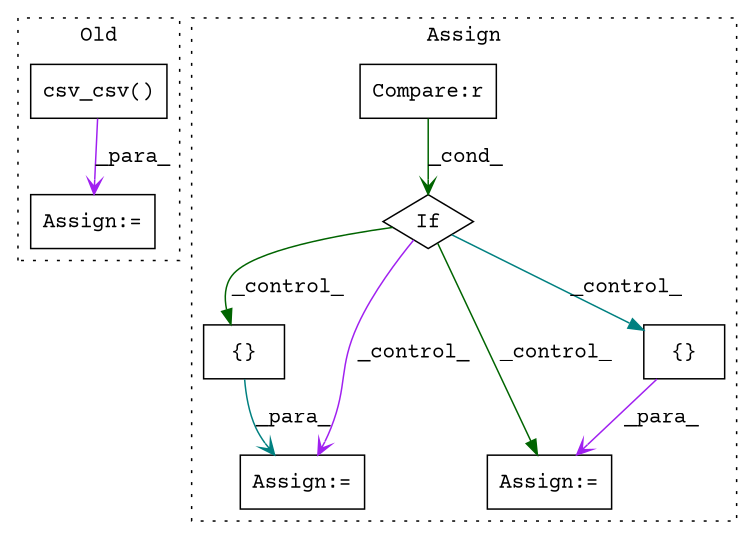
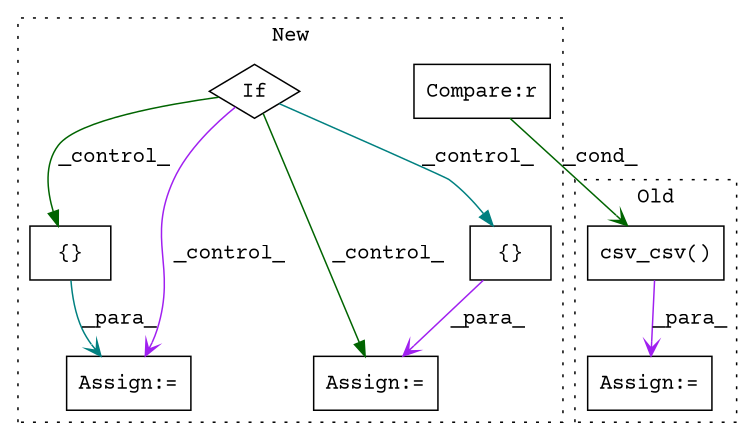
cluster "Assign": label "Assign" -> "New"
edge "Compare:r" -> "If": now "Compare:r" -> "csv_csv()"
